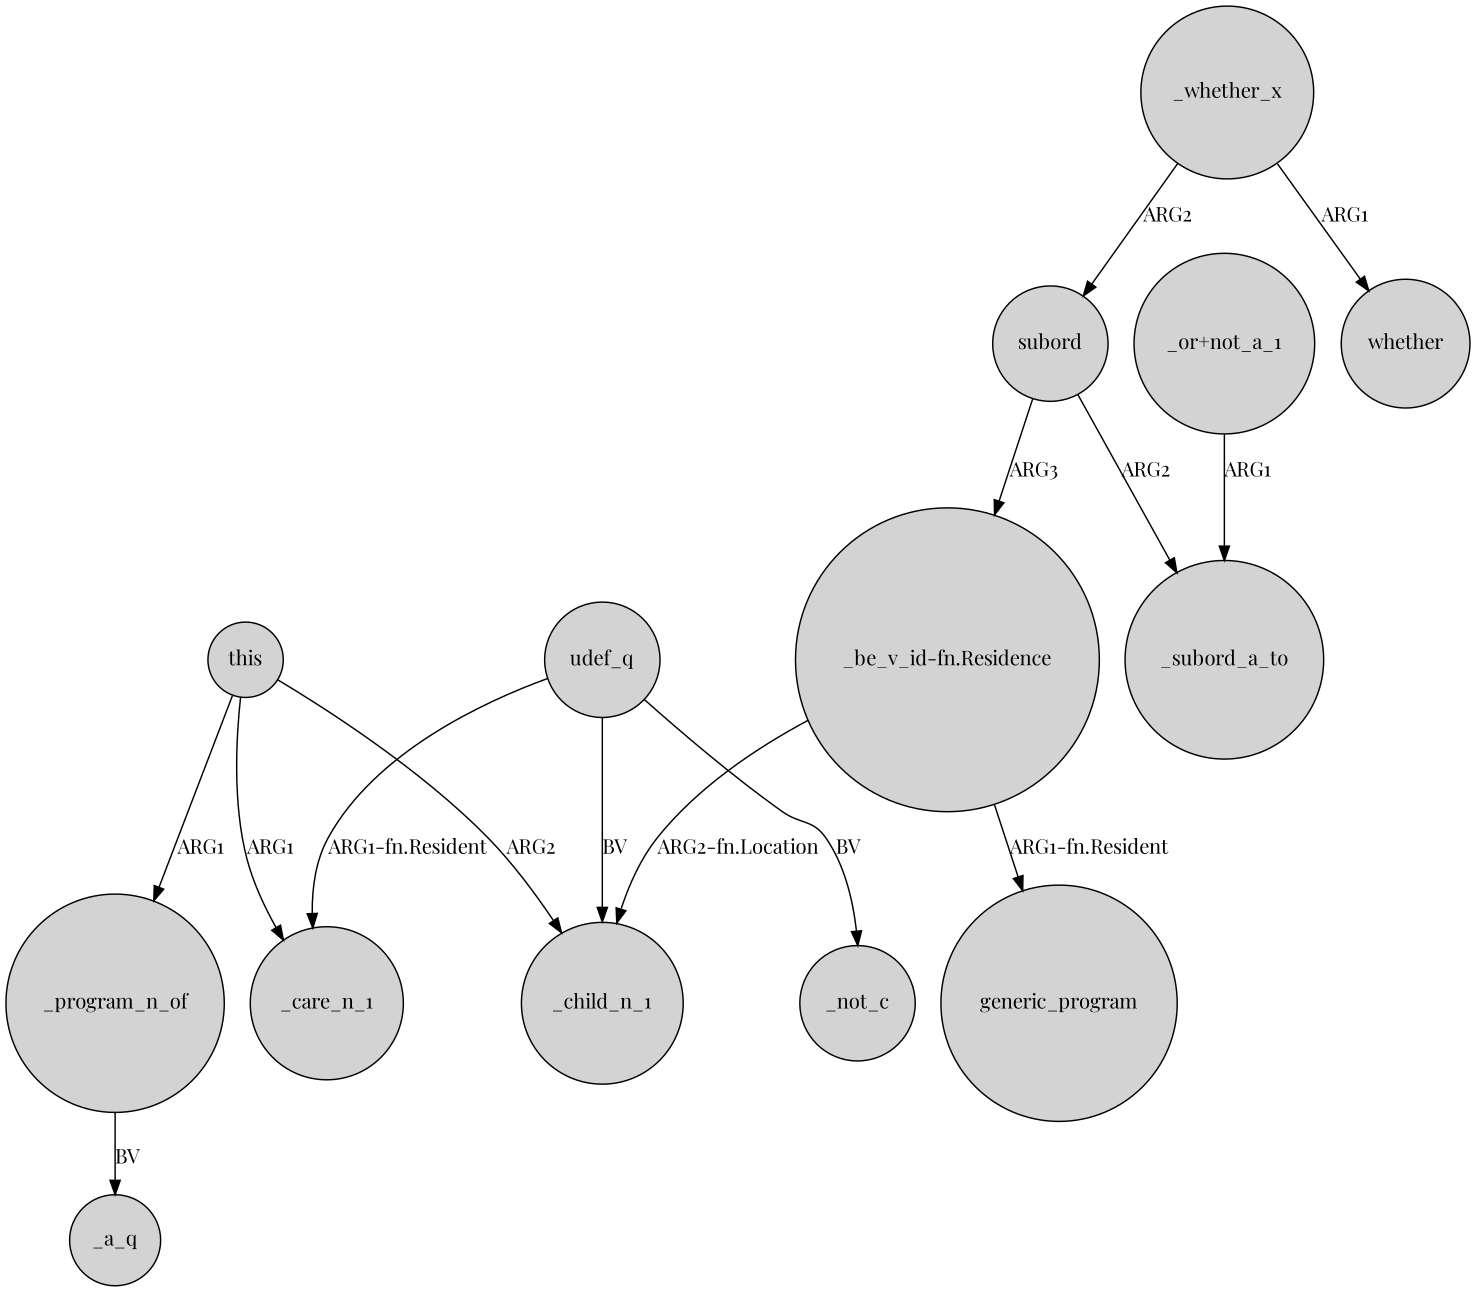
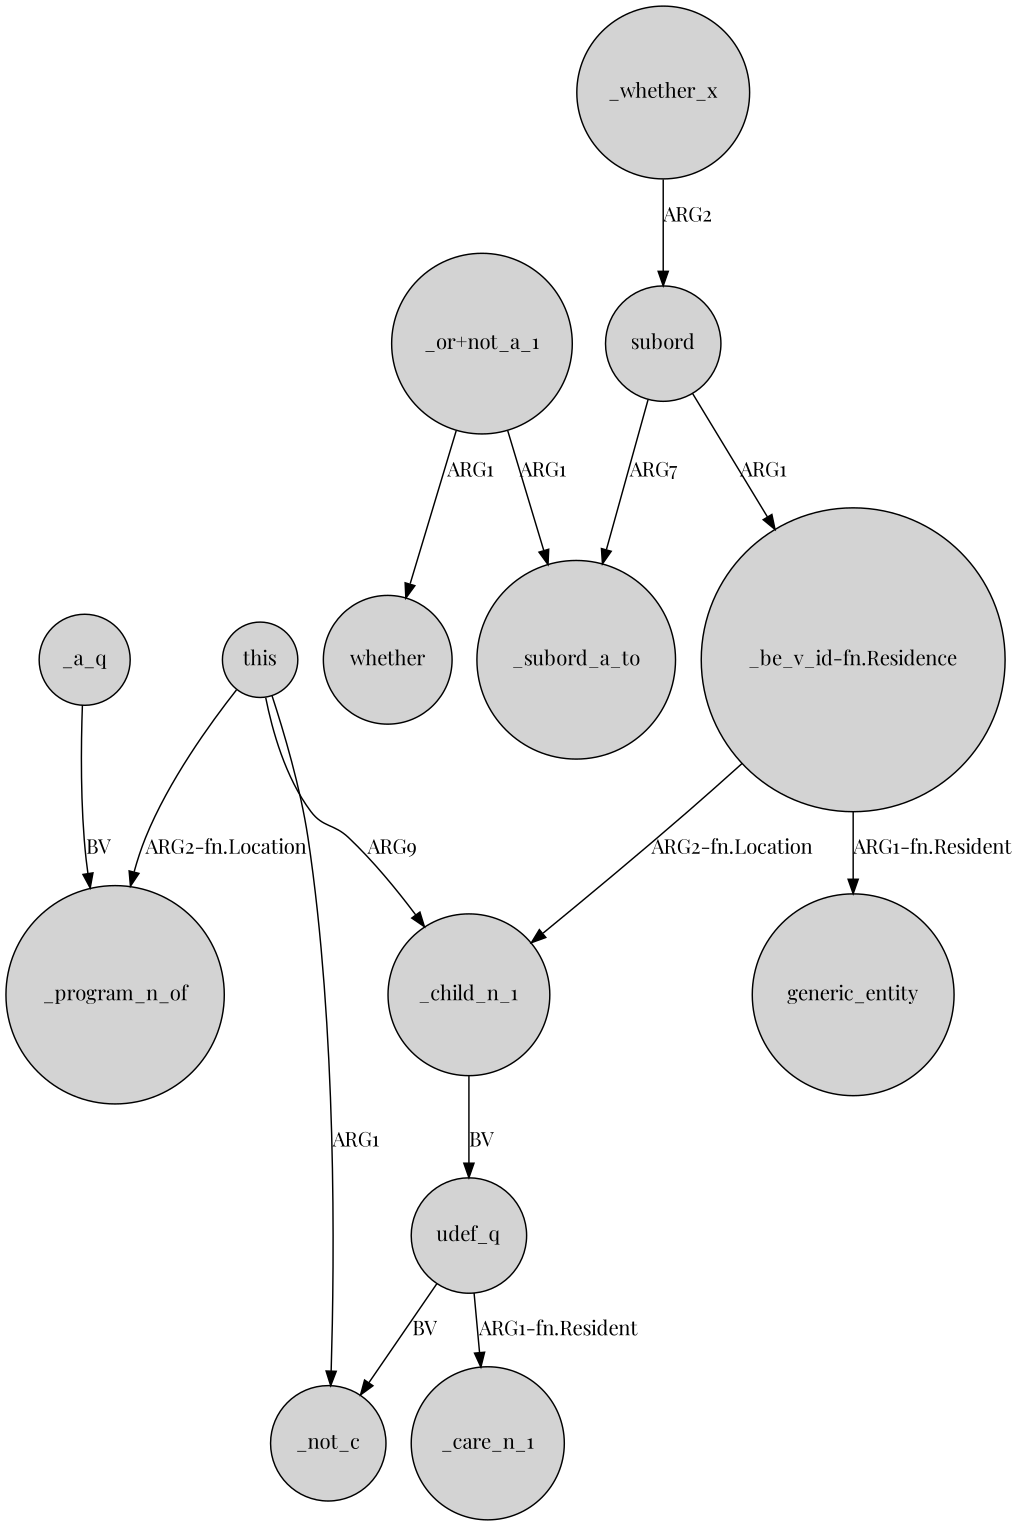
edge "_whether_x" -> "whether": now "_or+not_a_1" -> "whether"
edge "subord" -> "_be_v_id-fn.Residence": label "ARG3" -> "ARG1"
edge "subord" -> "_subord_a_to": label "ARG2" -> "ARG7"
edge "udef_q" -> "_child_n_1": reversed
edge "this" -> "_care_n_1": now "this" -> "_not_c"
edge "this" -> "_program_n_of": label "ARG1" -> "ARG2-fn.Location"
edge "this" -> "_child_n_1": label "ARG2" -> "ARG9"
node "generic_program": label "generic_program" -> "generic_entity"
edge "_program_n_of" -> "_a_q": reversed
